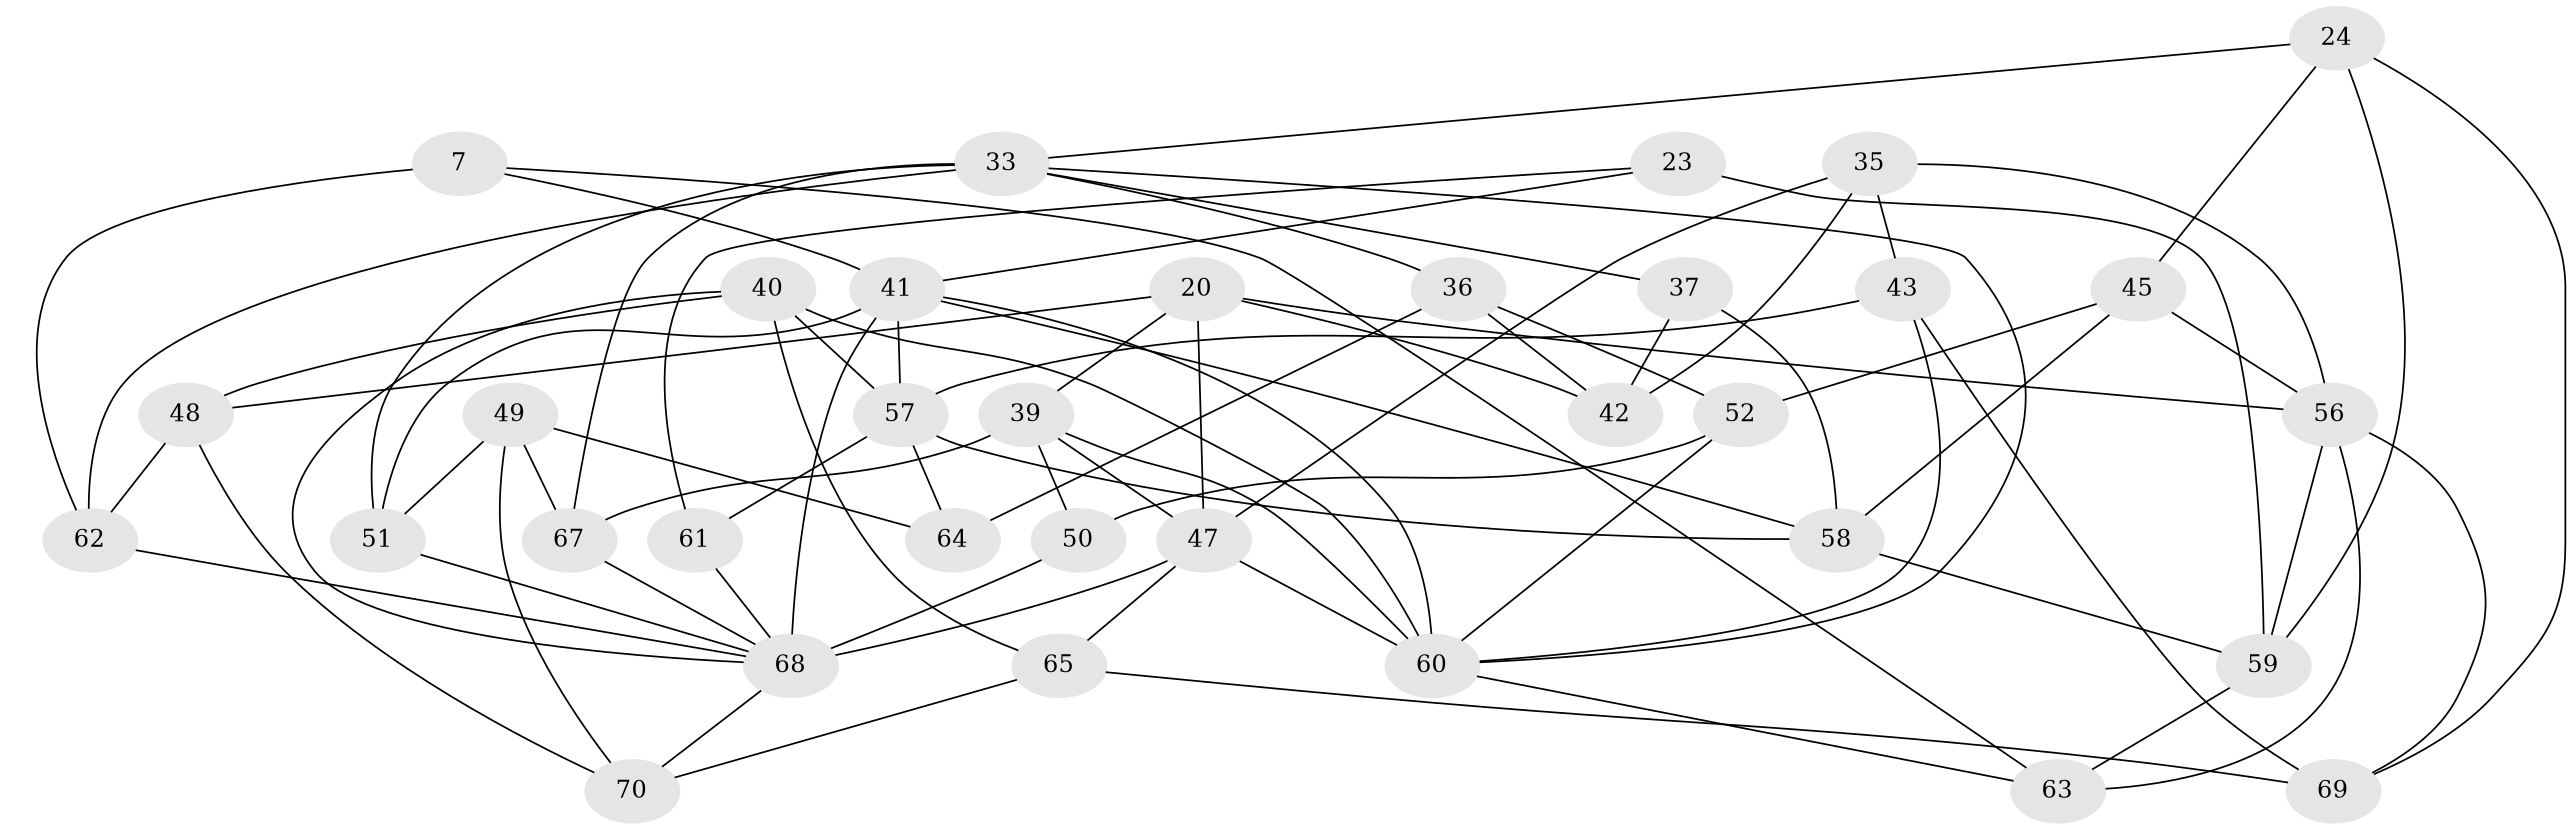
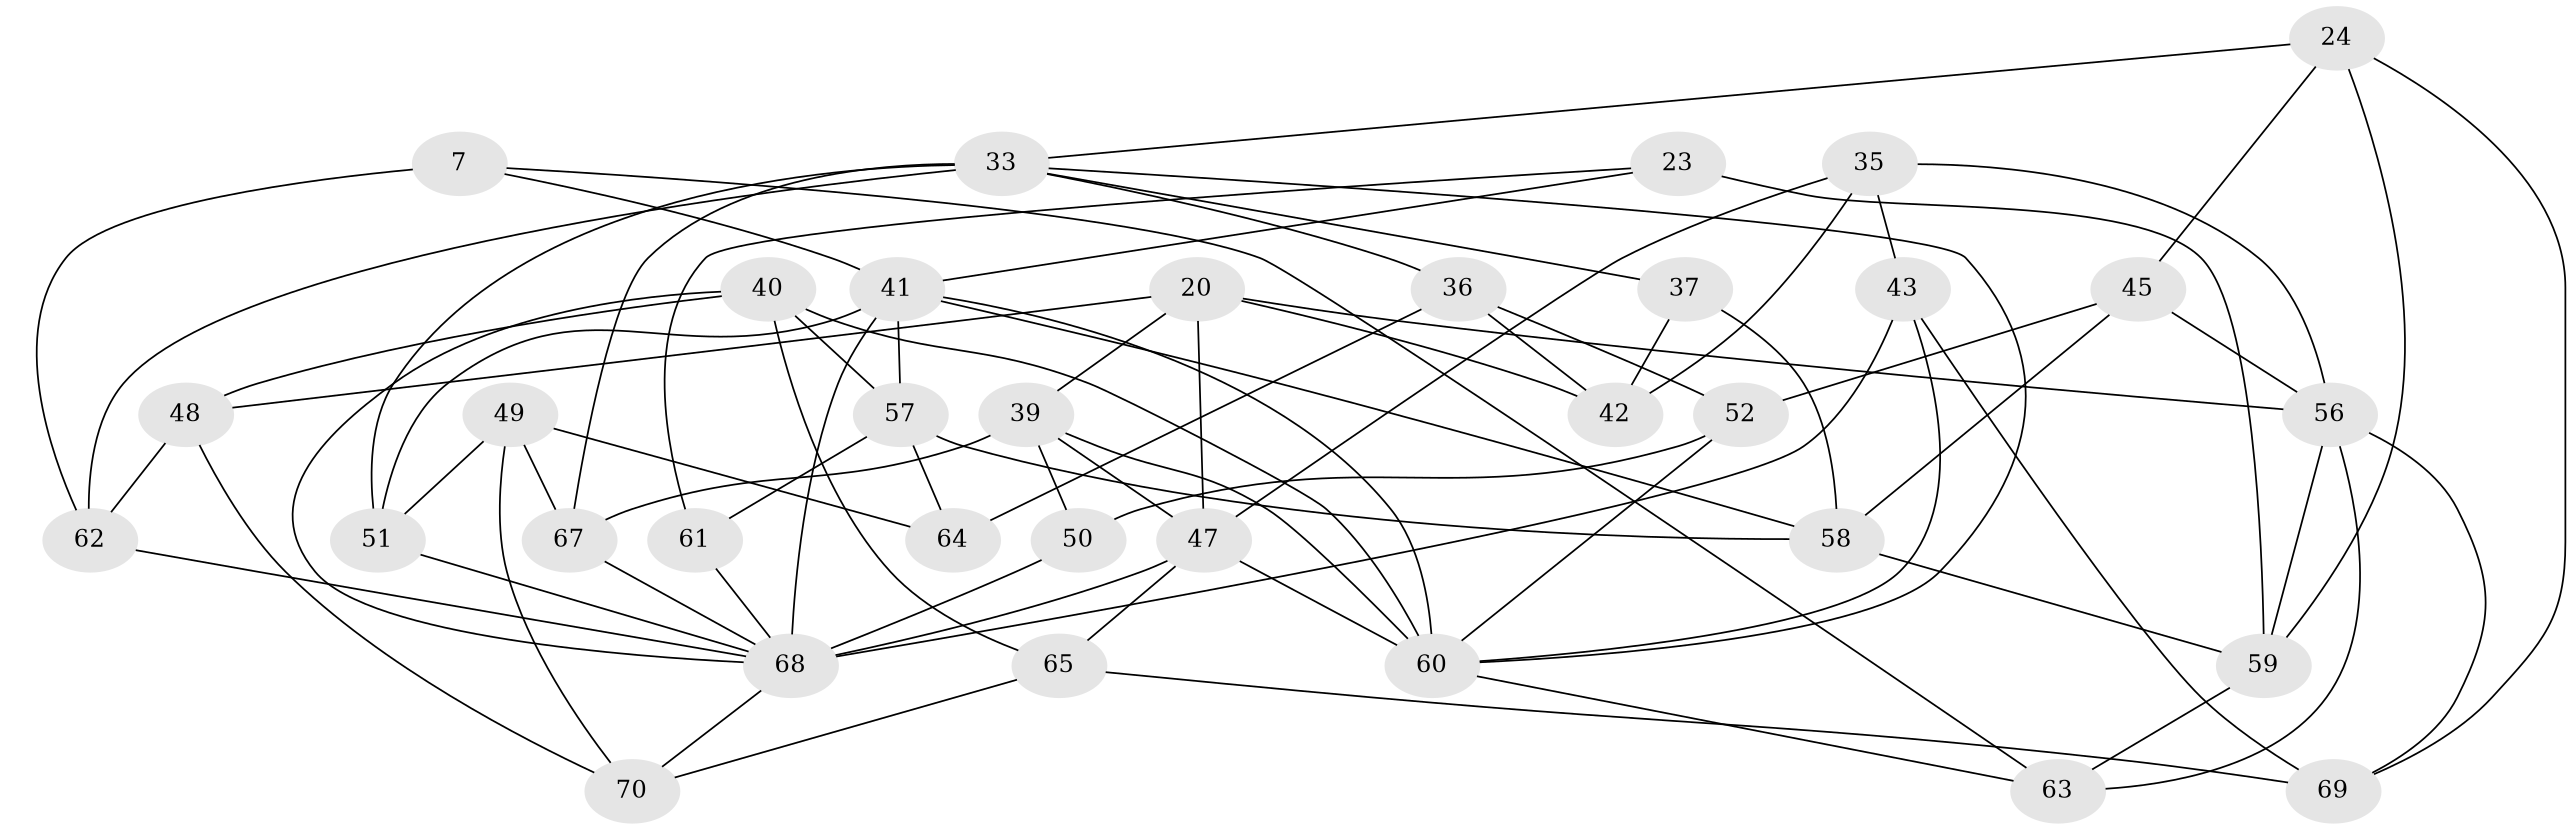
edge "43" -- "57": now "43" -- "68"
